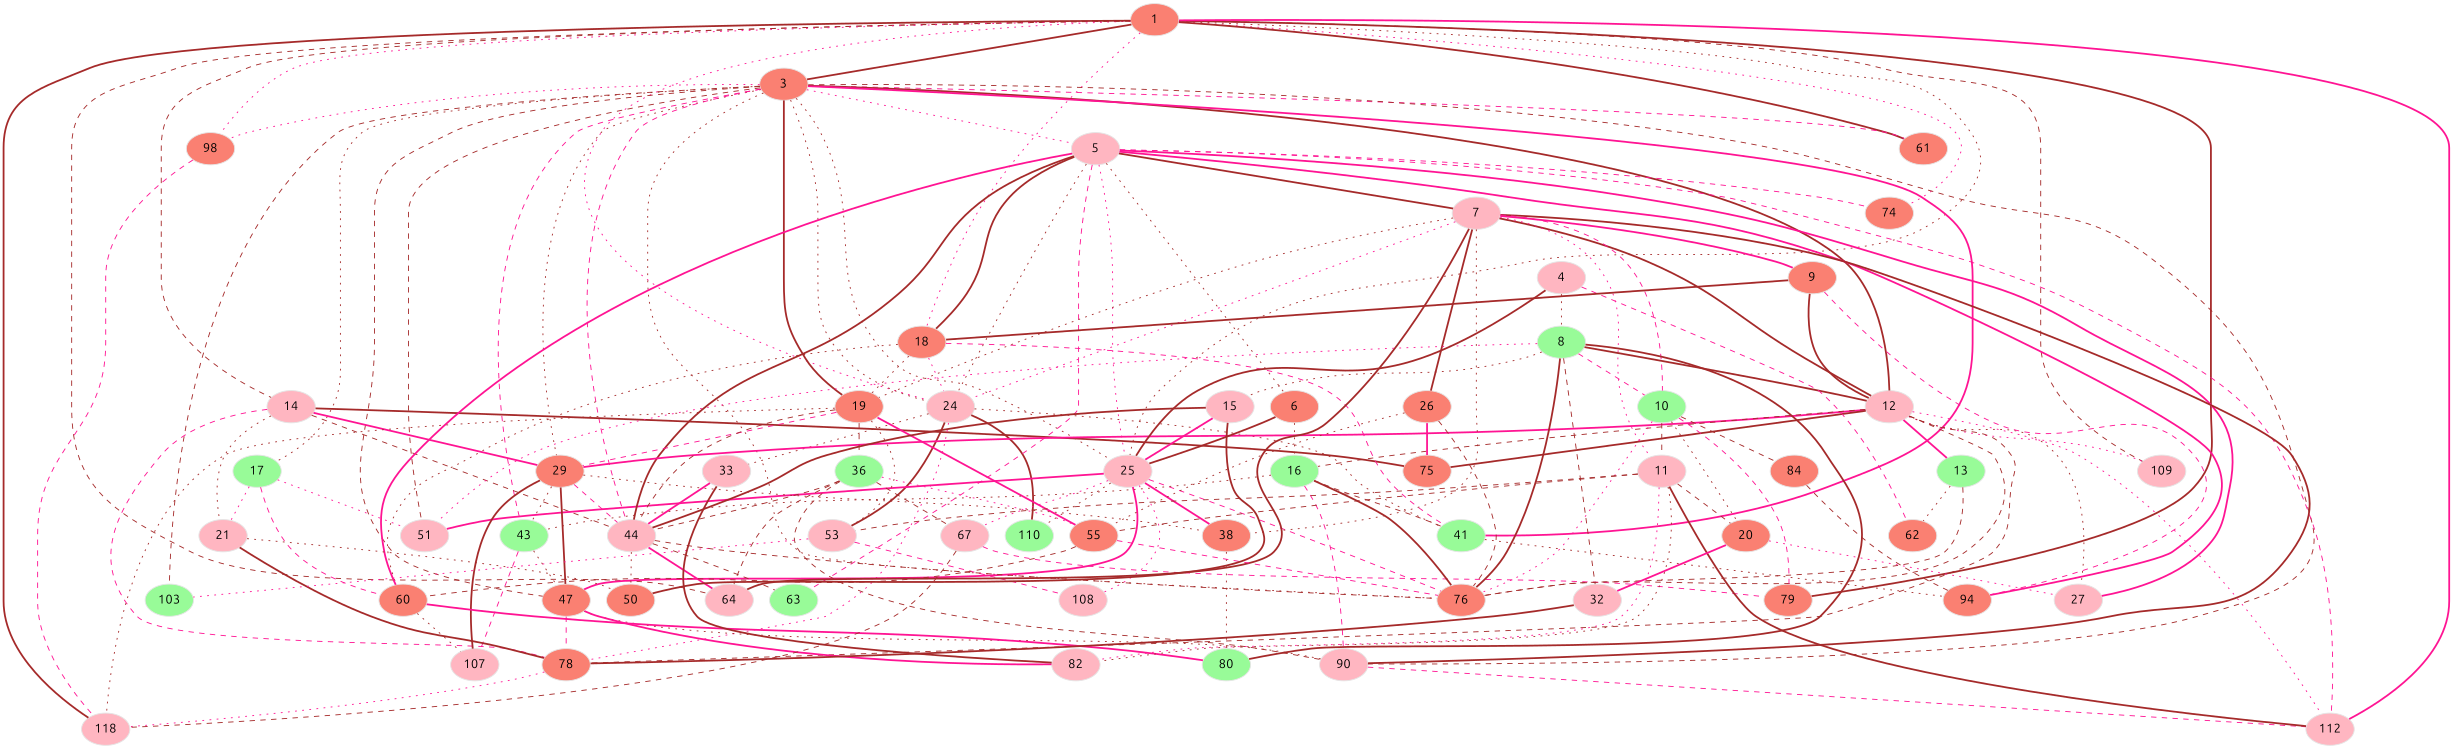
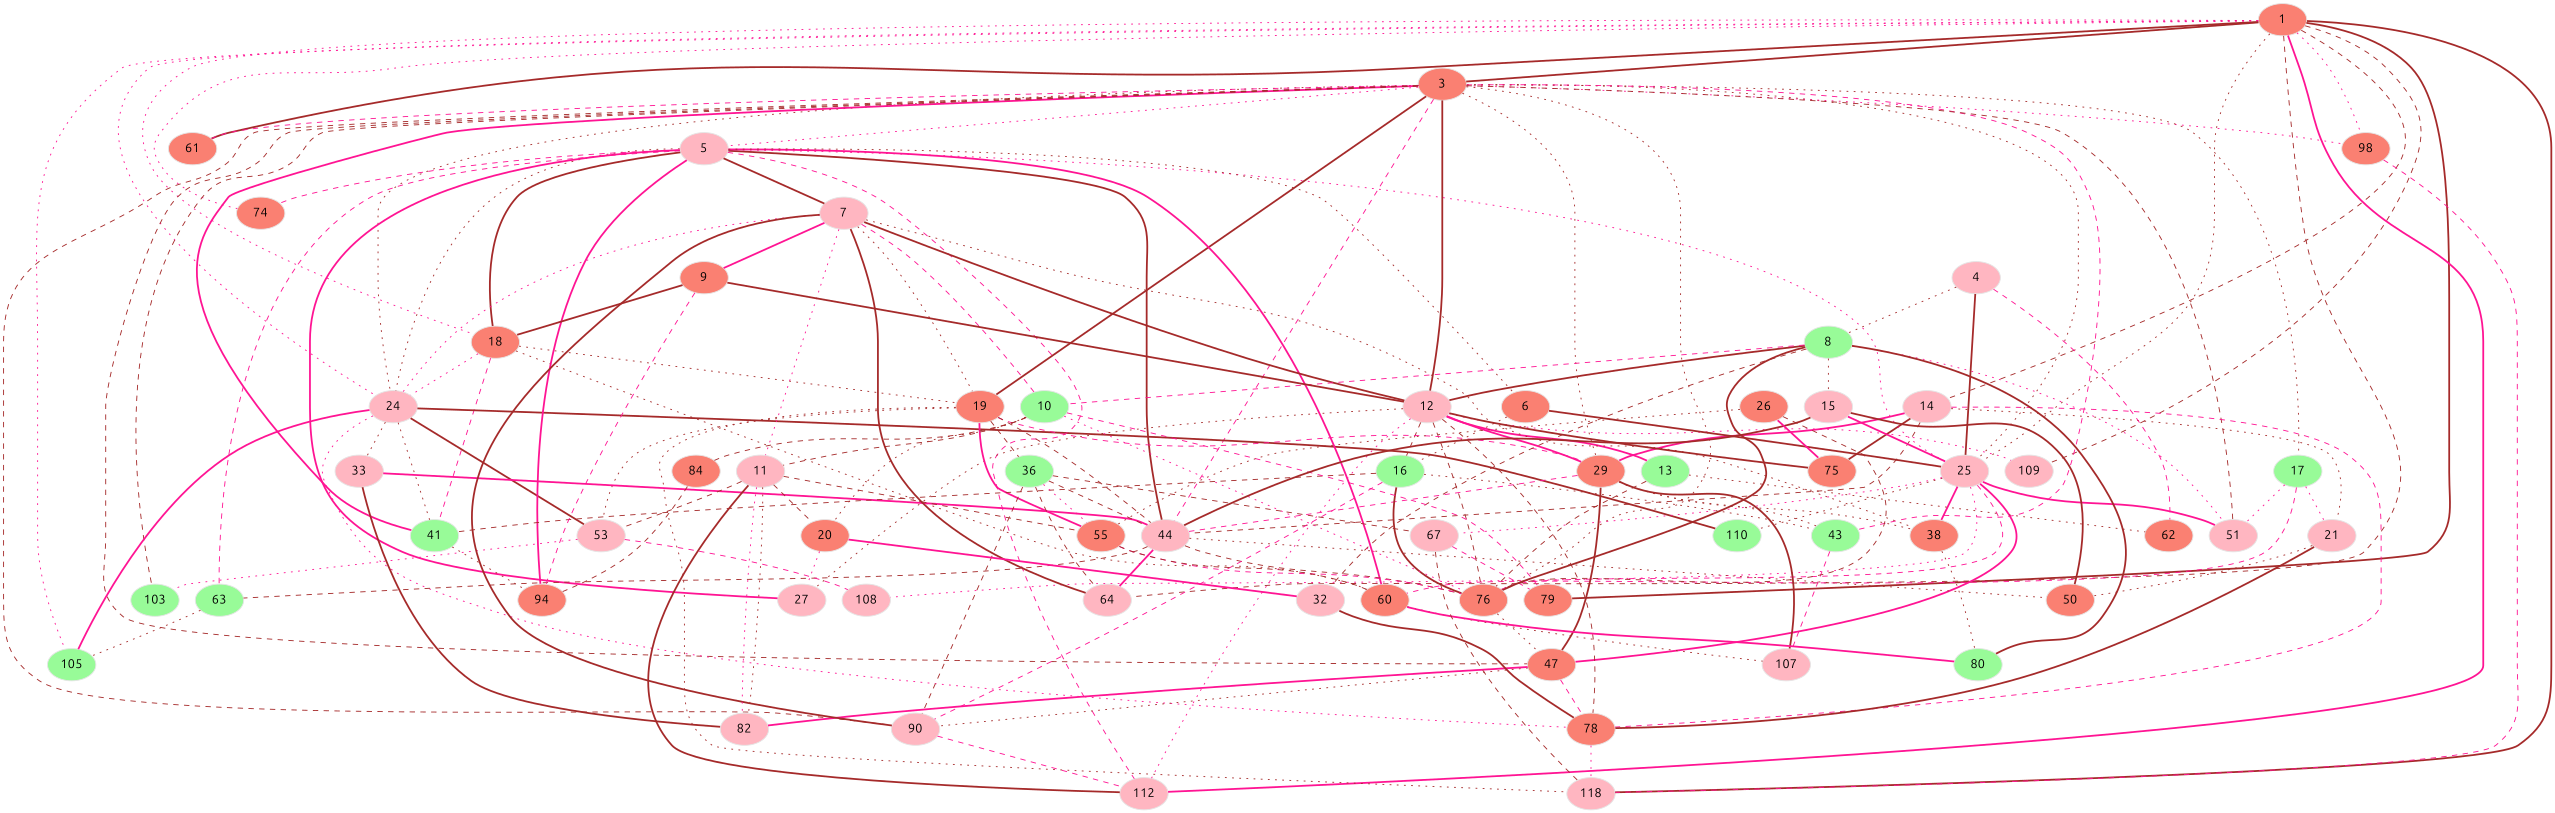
edge "7" -- "26": removed
edge "43" -- "47": now "76" -- "47"
node "105": added
